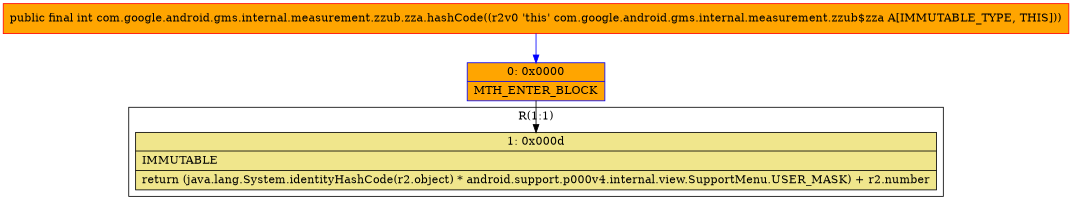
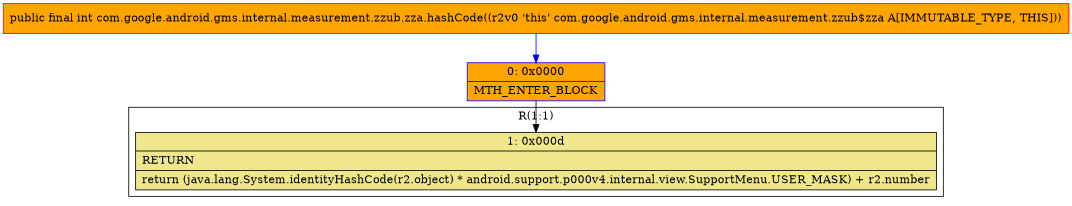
node "1: 0x000d": text "IMMUTABLE" -> "RETURN"
